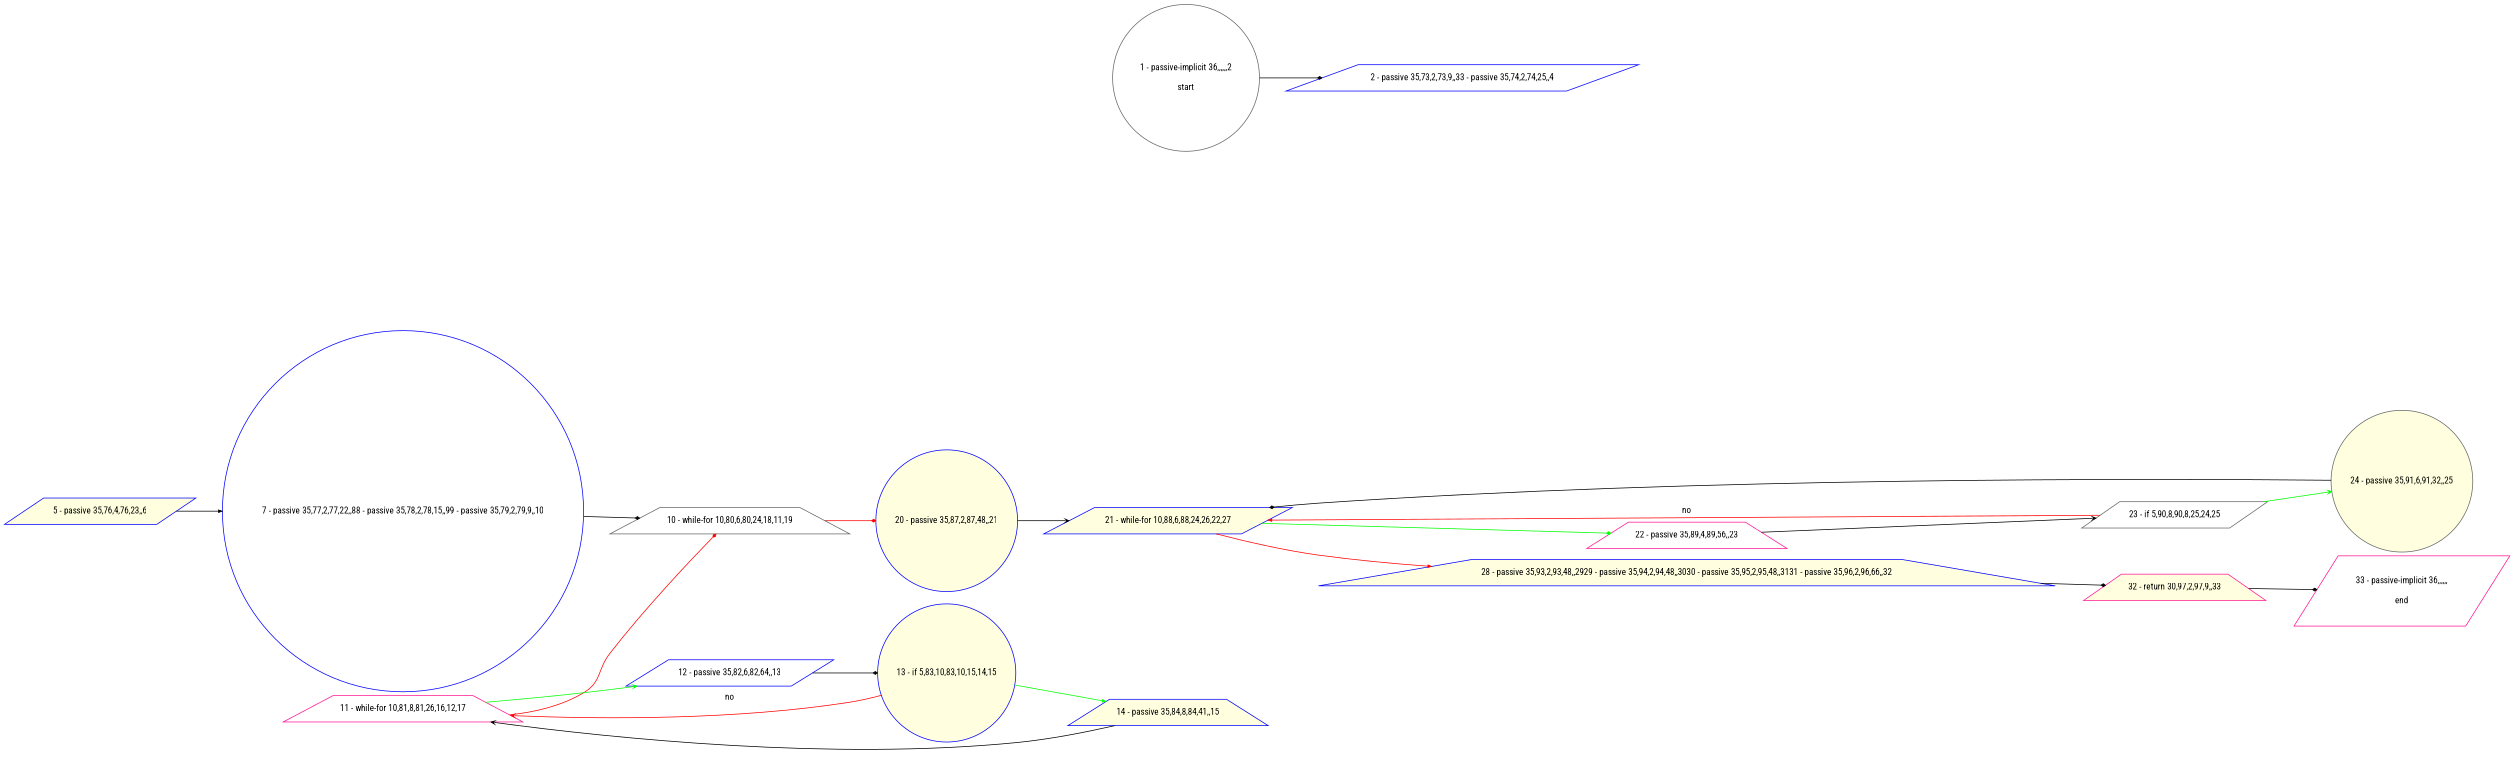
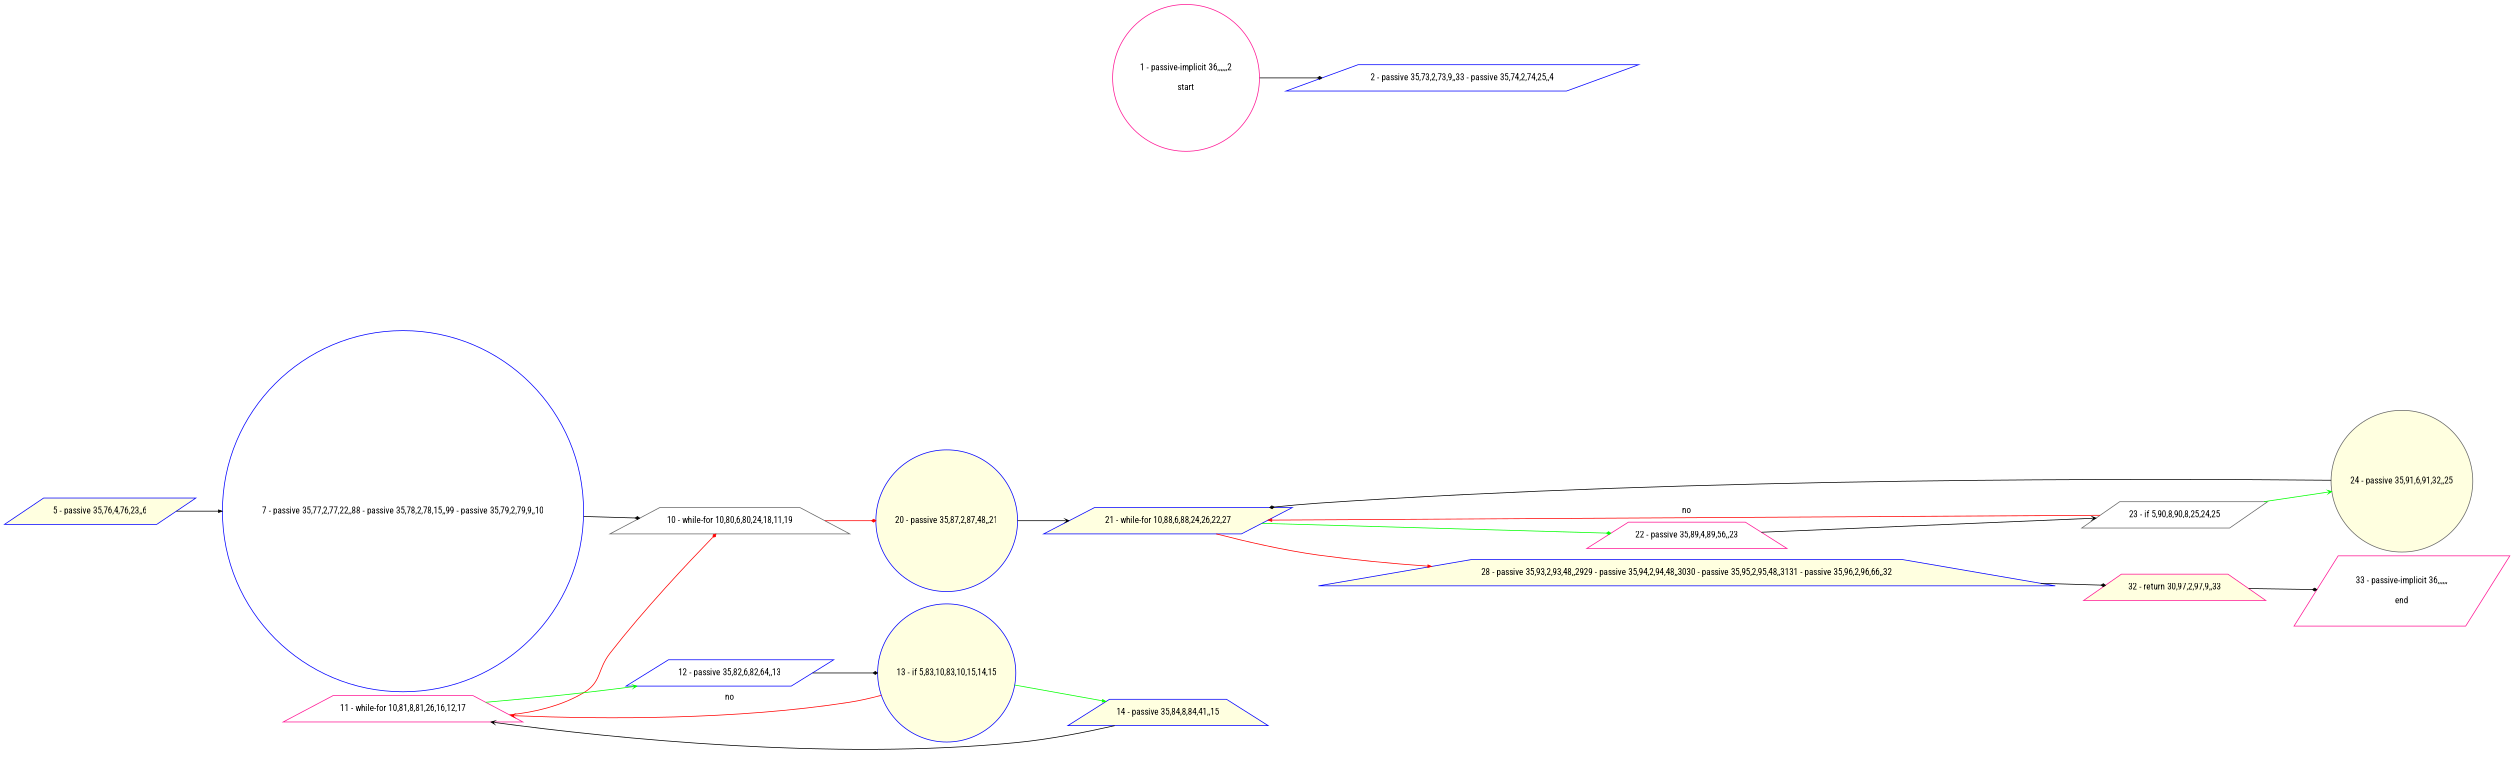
node "1 - passive-implicit 36,,,,,,2 start": color gray40 -> deeppink
